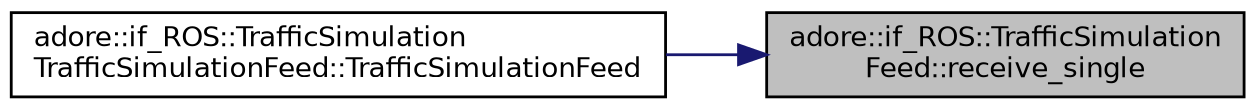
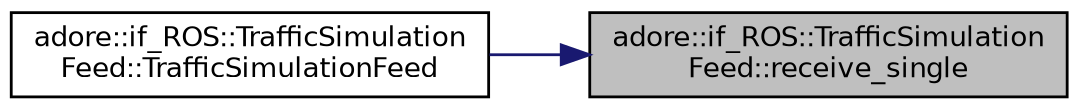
node "adore::if_ROS::TrafficSimulation TrafficSimulationFeed::TrafficSimulationFeed": label "adore::if_ROS::TrafficSimulation TrafficSimulationFeed::TrafficSimulationFeed" -> "adore::if_ROS::TrafficSimulation Feed::TrafficSimulationFeed"
